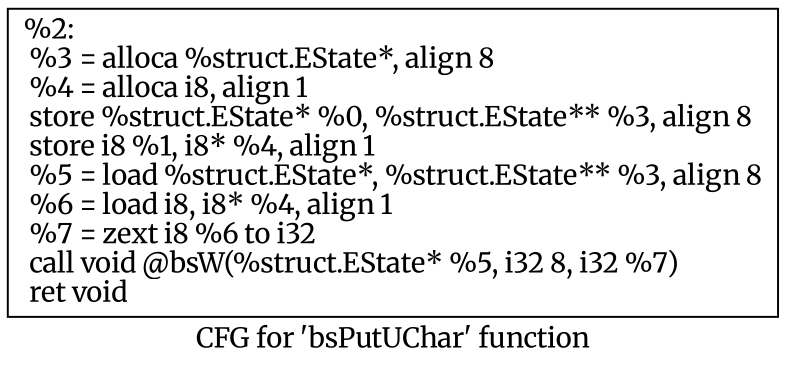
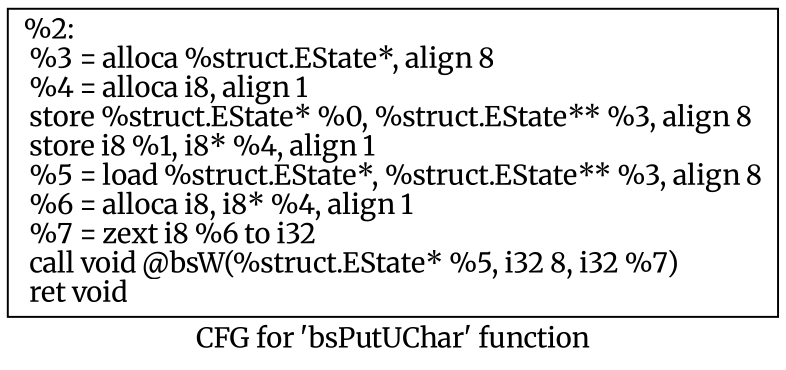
node "%2:": text "%6 = load i8, i8* %4, align 1" -> "%6 = alloca i8, i8* %4, align 1"
